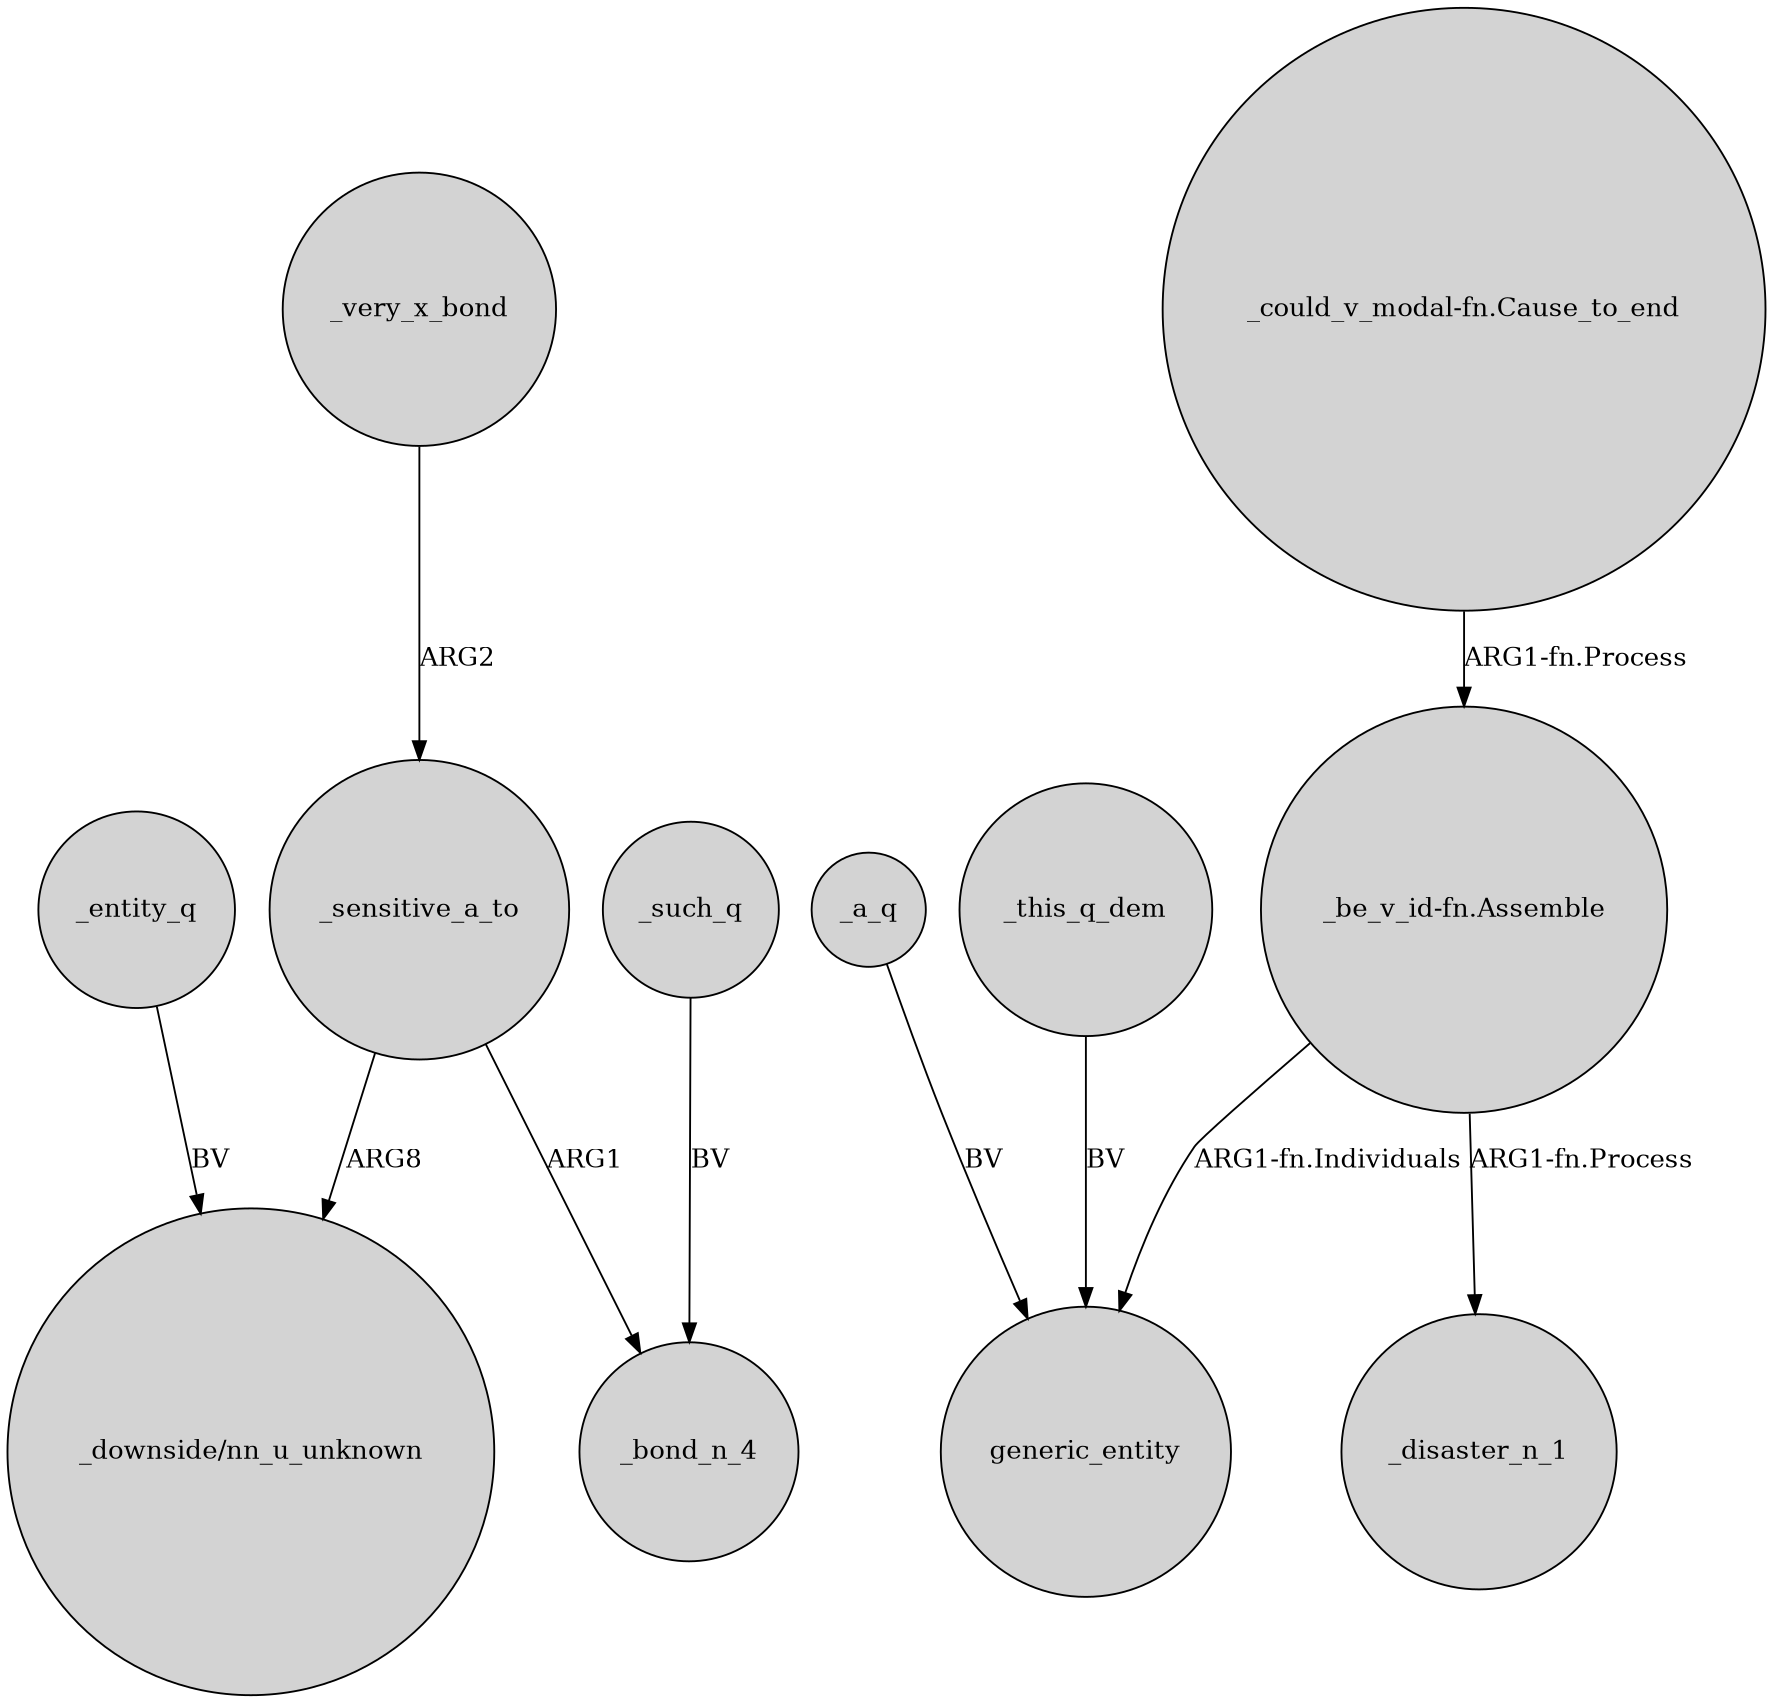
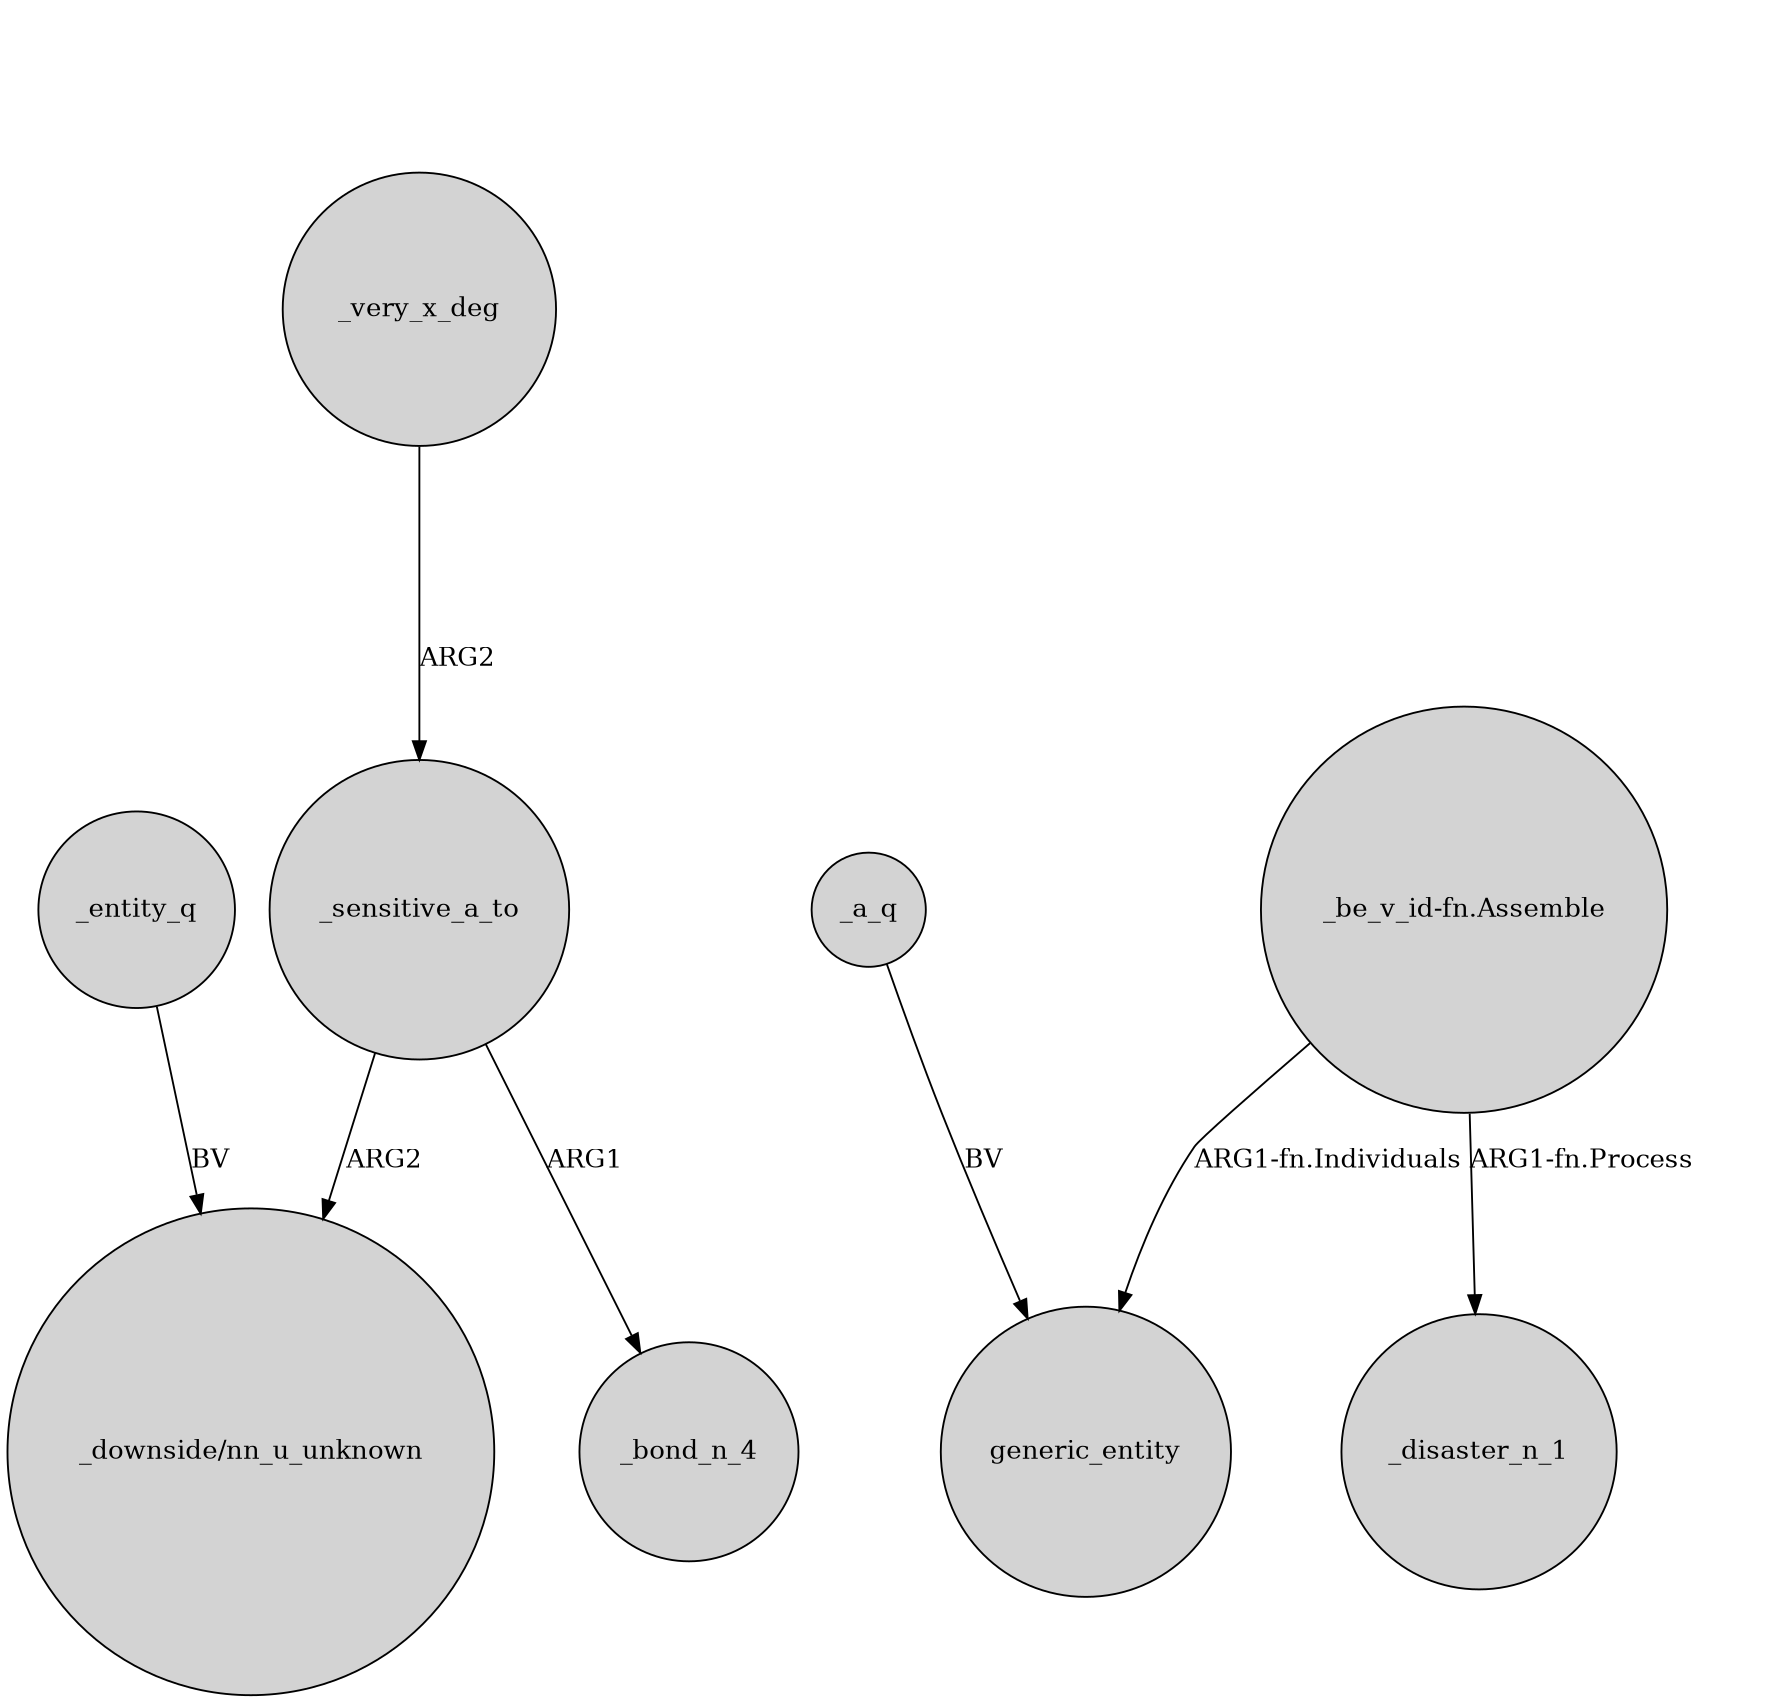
node "_very_x_bond": label "_very_x_bond" -> "_very_x_deg"
node "_could_v_modal-fn.Cause_to_end": removed
node "_such_q": removed
node "_this_q_dem": removed
edge "_sensitive_a_to" -> "_downside/nn_u_unknown": label "ARG8" -> "ARG2"
